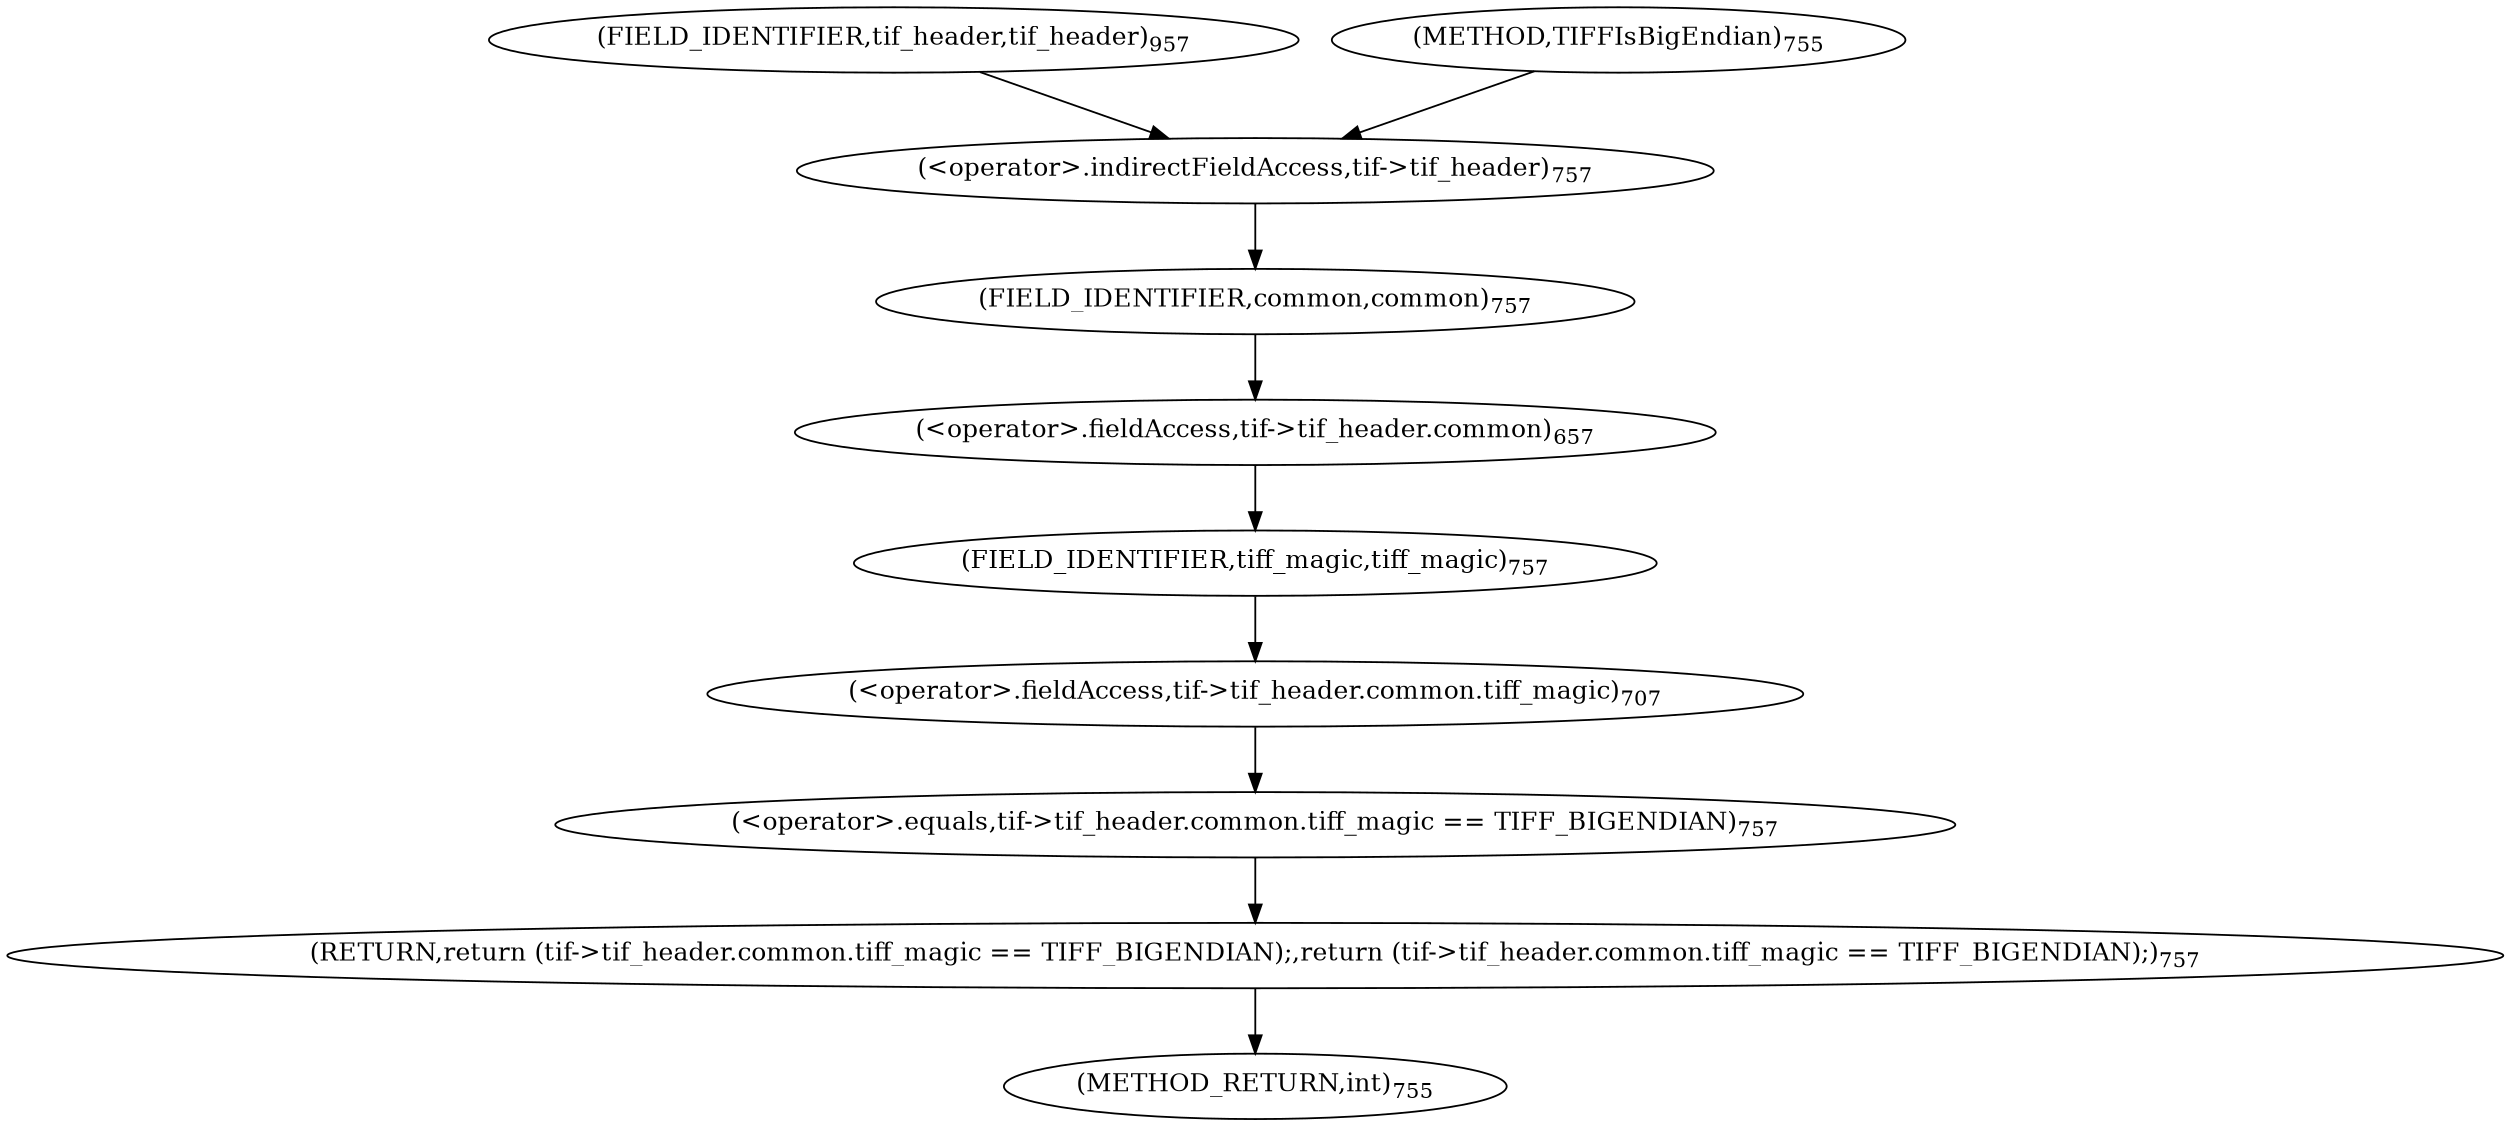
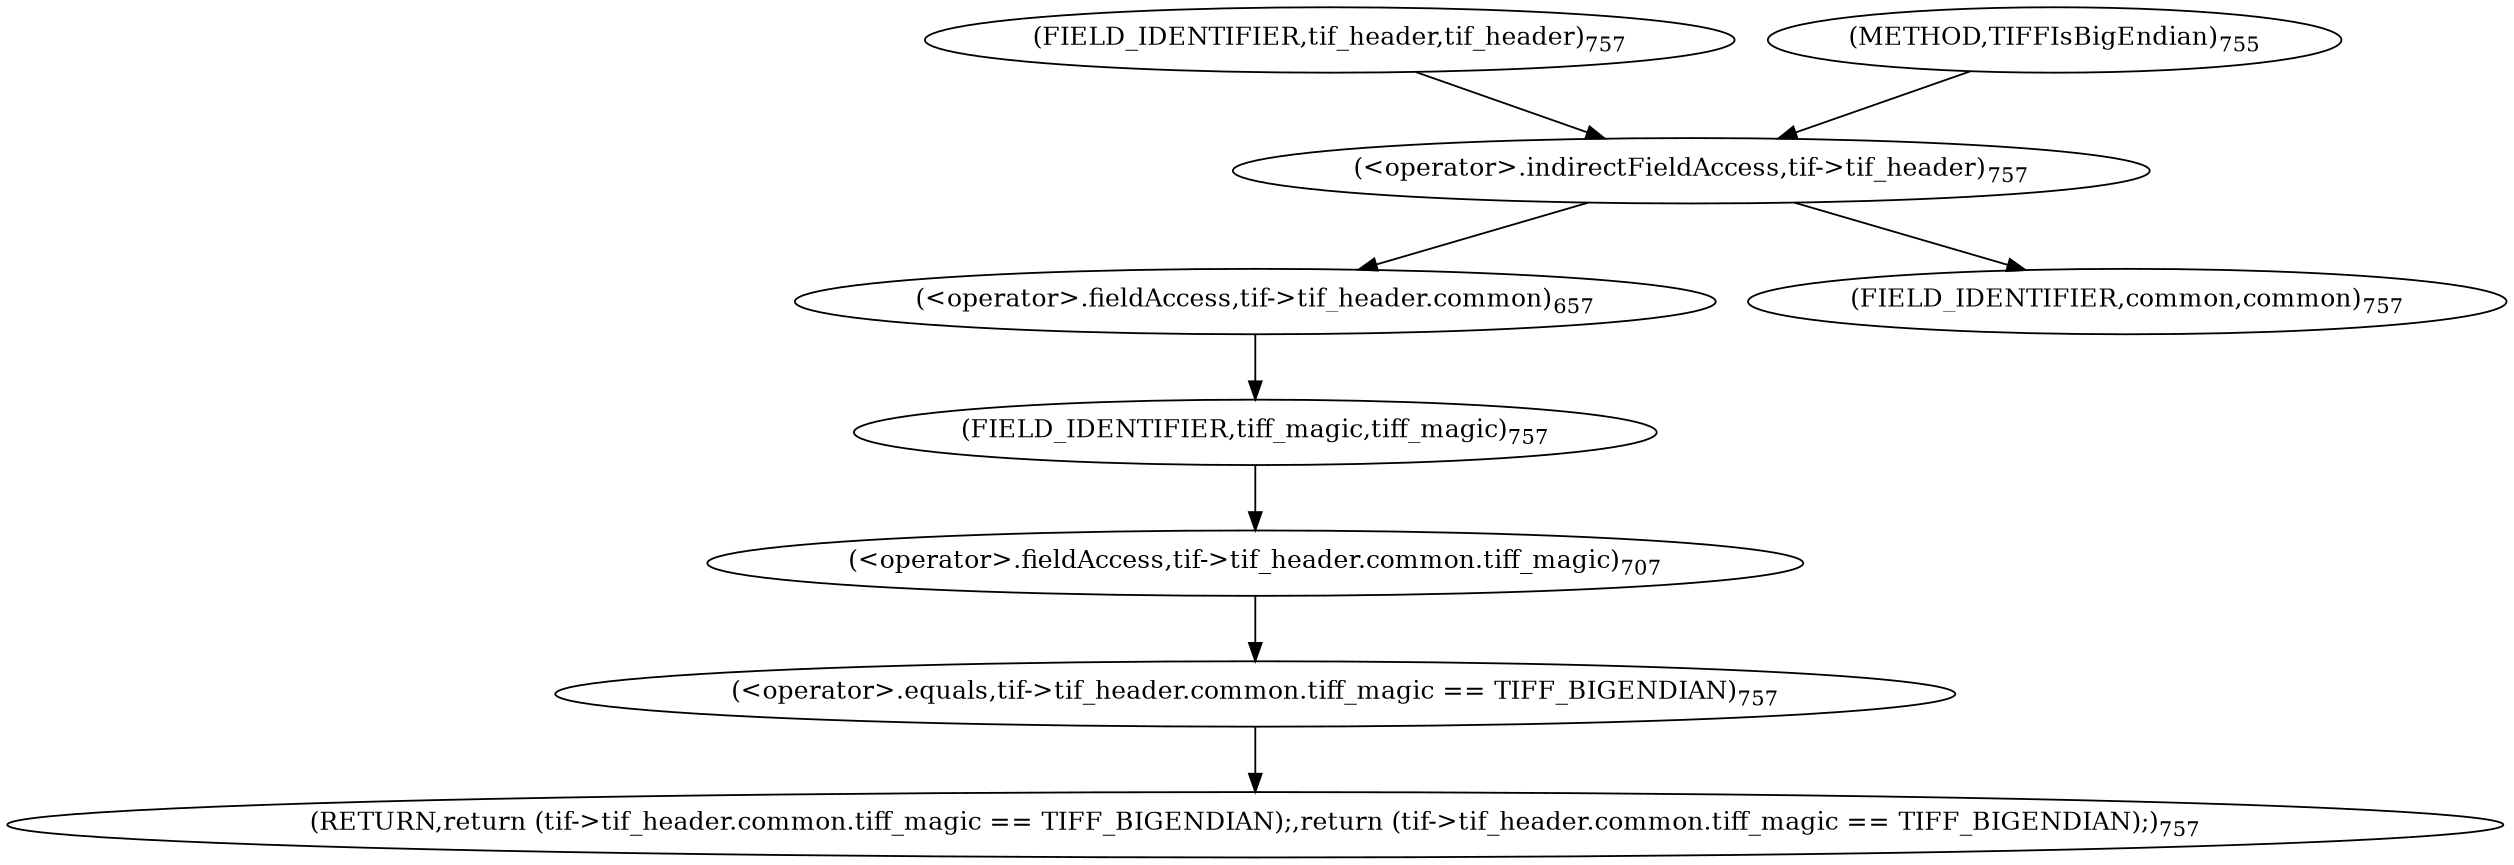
node "(FIELD_IDENTIFIER,tif_header,tif_header)": text "957" -> "757"
edge "(FIELD_IDENTIFIER,common,common)" -> "(<operator>.fieldAccess,tif->tif_header.common)": now "(<operator>.indirectFieldAccess,tif->tif_header)" -> "(<operator>.fieldAccess,tif->tif_header.common)"
node "(METHOD_RETURN,int)": removed
